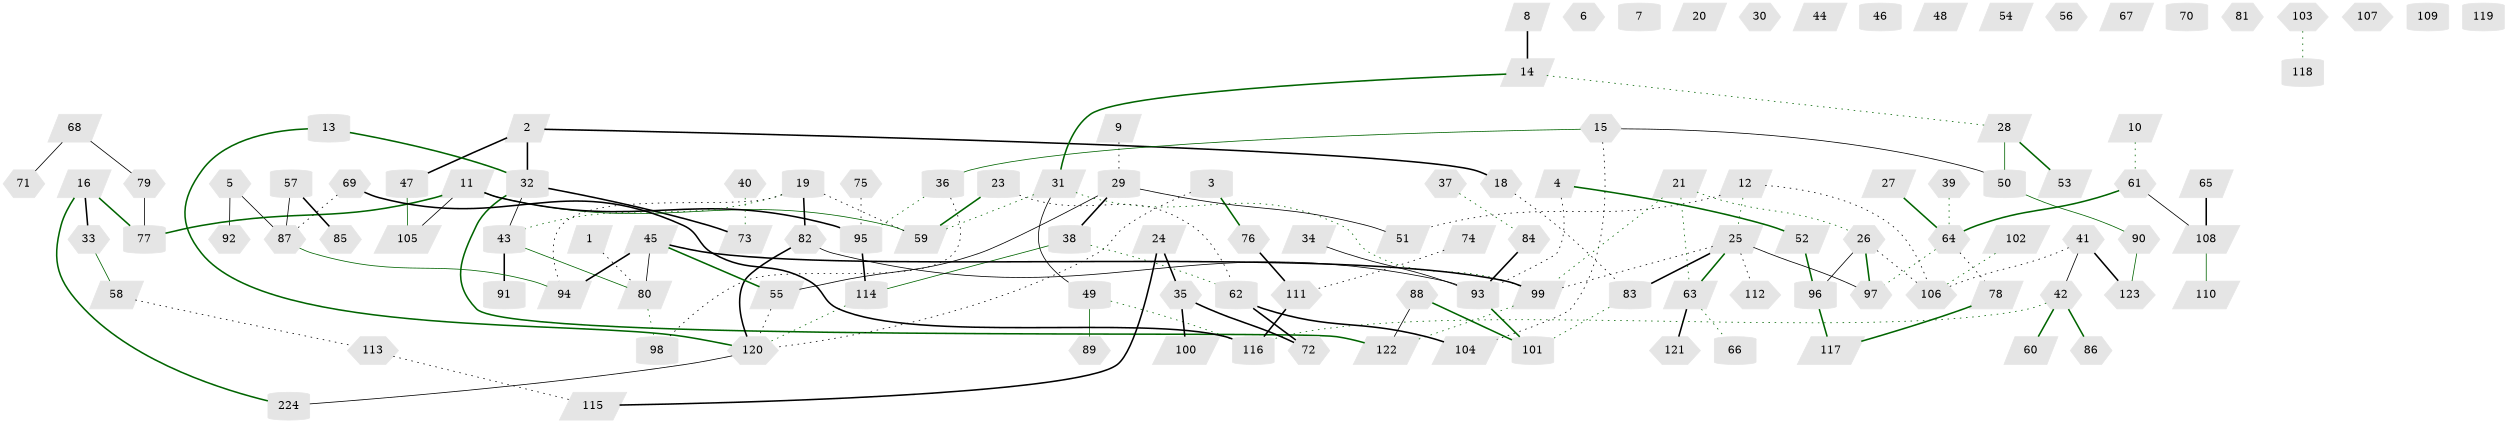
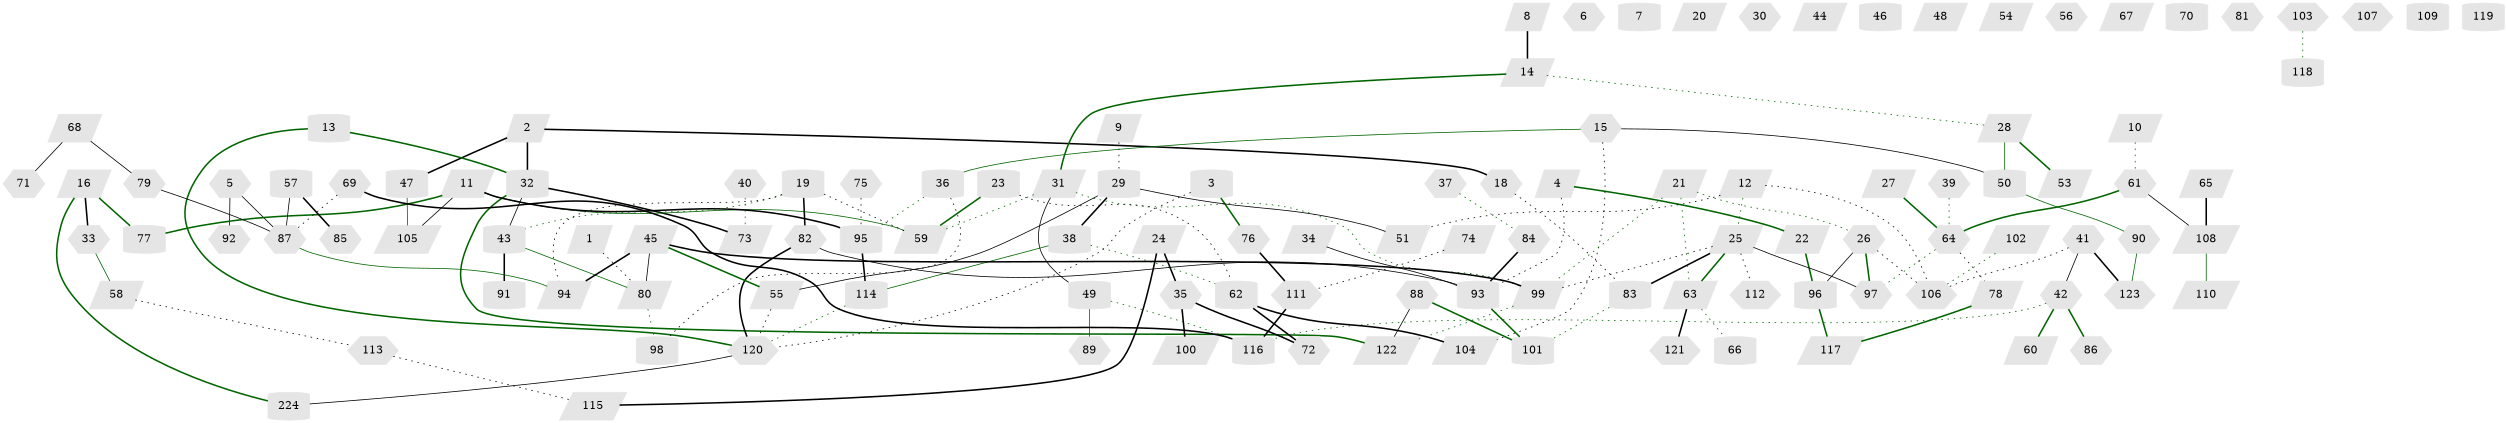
edge "79" -- "77": now "79" -- "87"
node "52": label "52" -> "22"
